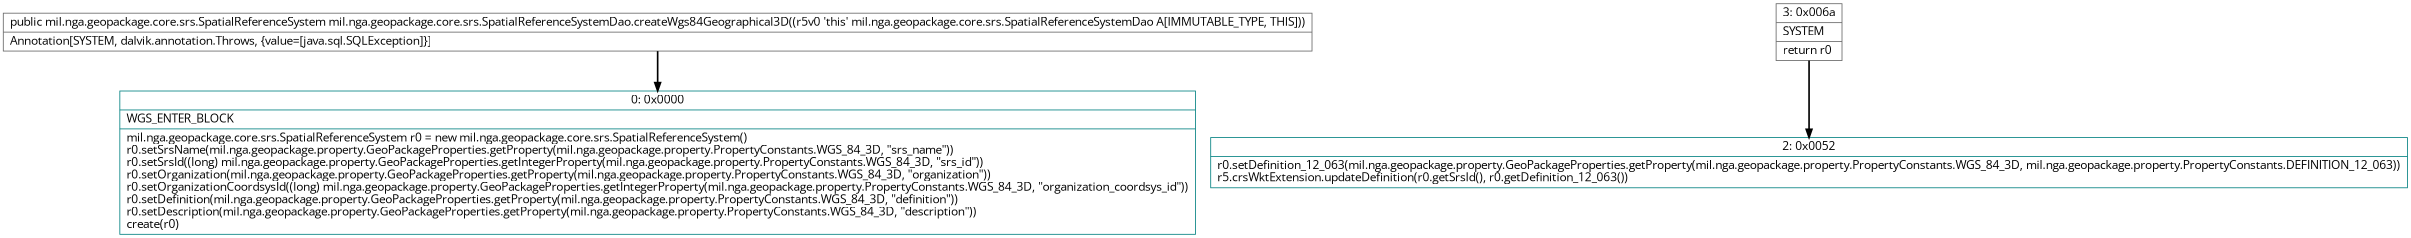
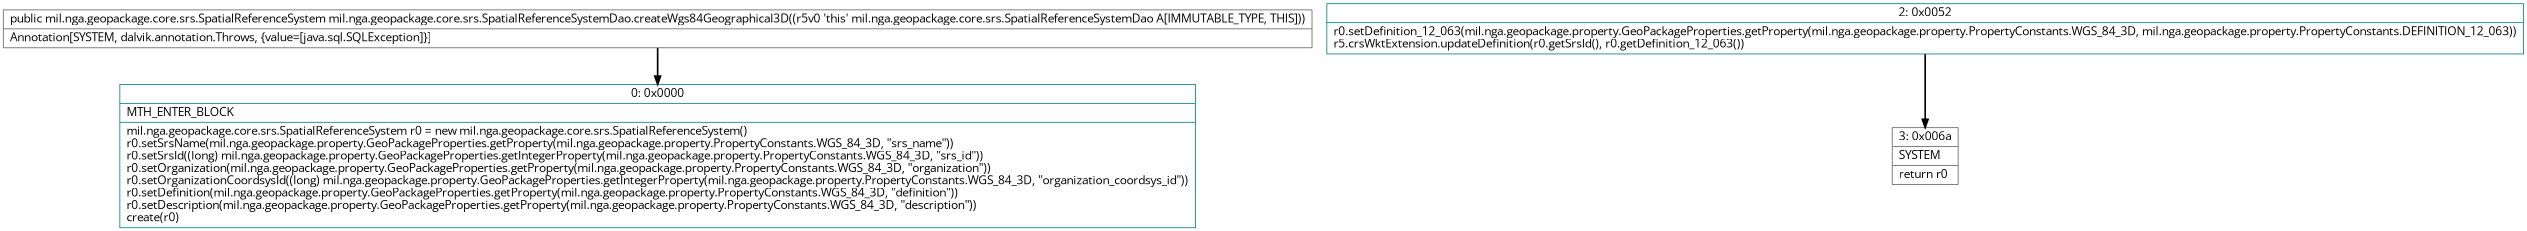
edge "3: 0x006a" -> "2: 0x0052": reversed
node "0: 0x0000": text "WGS_ENTER_BLOCK" -> "MTH_ENTER_BLOCK"
